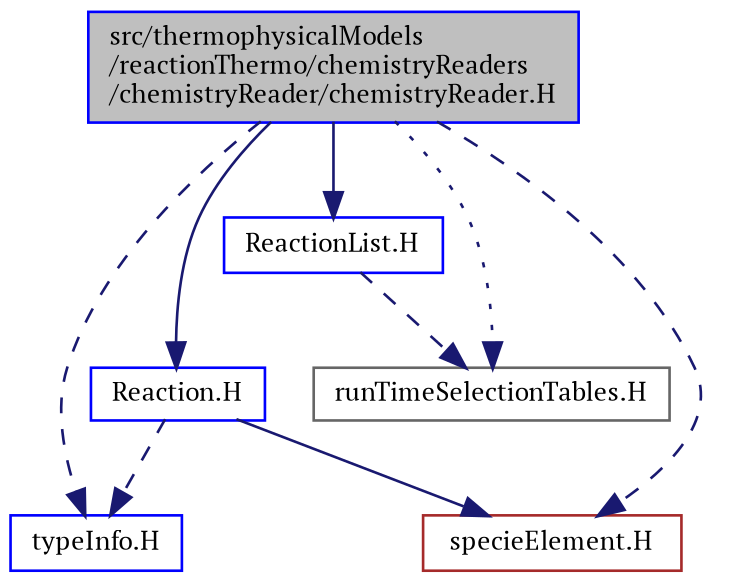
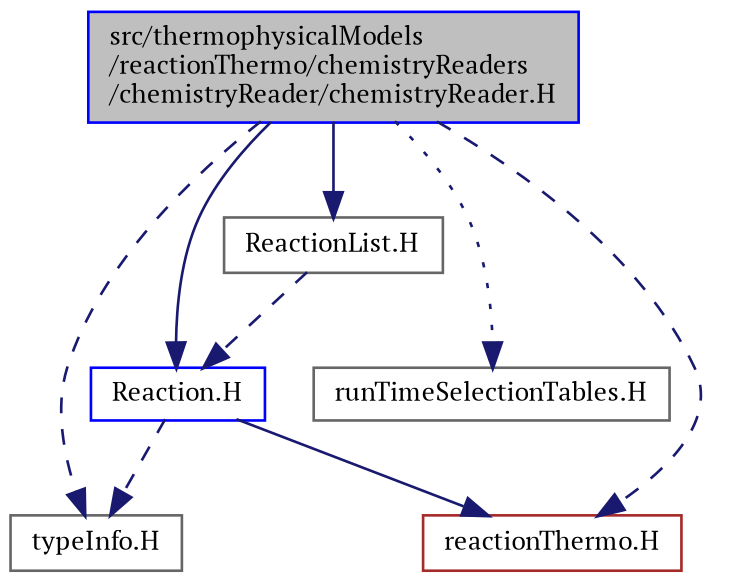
node "ReactionList.H": color blue -> gray40
edge "ReactionList.H" -> "runTimeSelectionTables.H": now "ReactionList.H" -> "Reaction.H"
node "typeInfo.H": color blue -> gray40
node "specieElement.H": label "specieElement.H" -> "reactionThermo.H"
